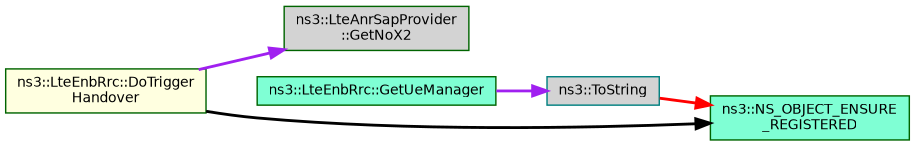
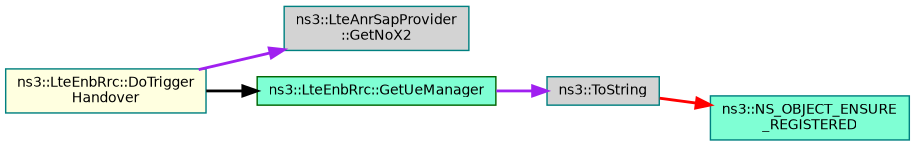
node "ns3::LteAnrSapProvider ::GetNoX2": color darkgreen -> teal
node "ns3::LteEnbRrc::DoTrigger Handover": color darkgreen -> teal
node "ns3::NS_OBJECT_ENSURE _REGISTERED": color darkgreen -> teal
edge "ns3::LteEnbRrc::DoTrigger Handover" -> "ns3::NS_OBJECT_ENSURE _REGISTERED": now "ns3::LteEnbRrc::DoTrigger Handover" -> "ns3::LteEnbRrc::GetUeManager"
